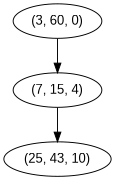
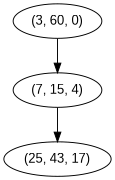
node "(25, 43, 10)": label "(25, 43, 10)" -> "(25, 43, 17)"
